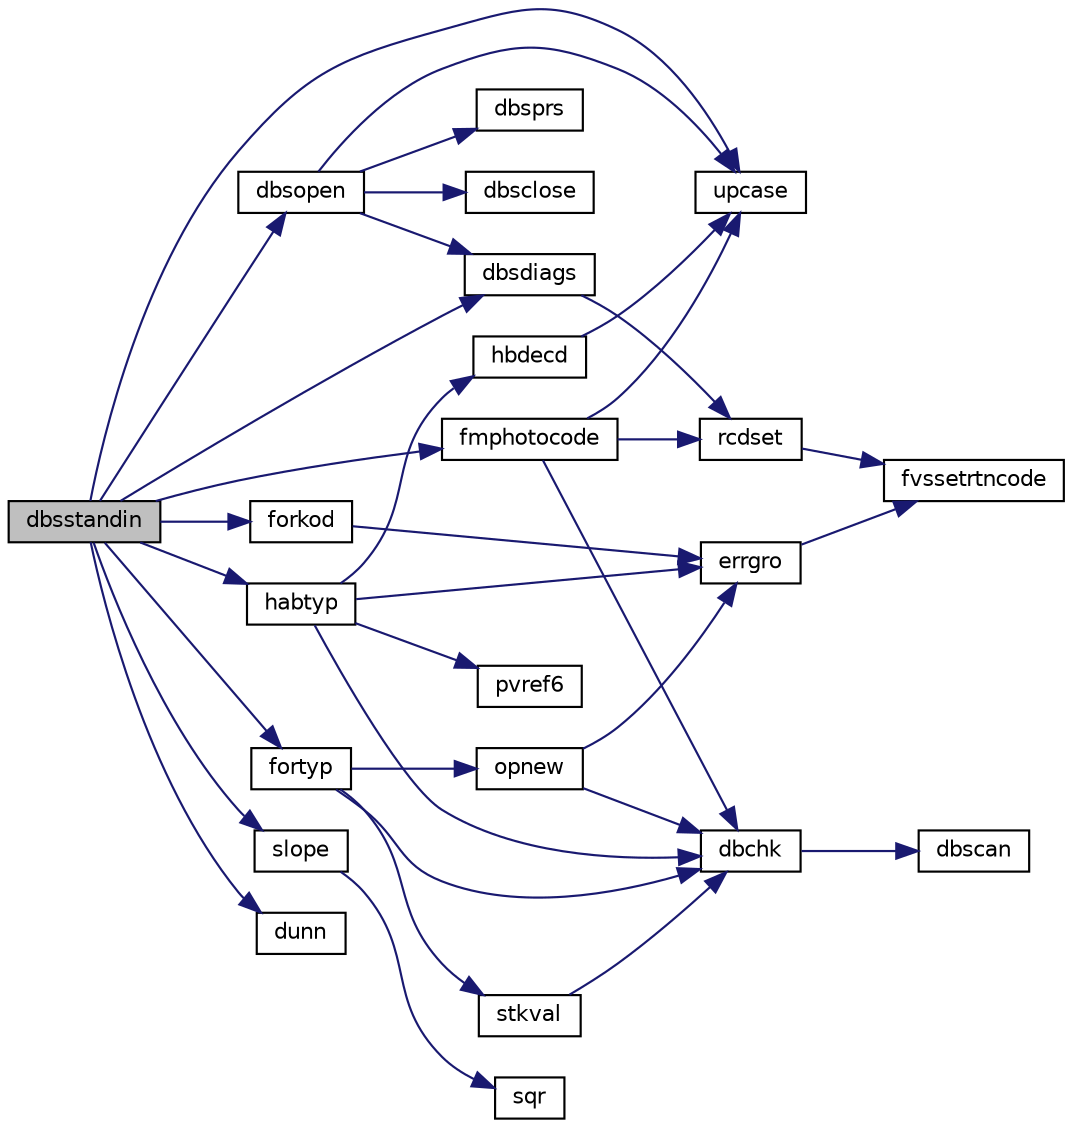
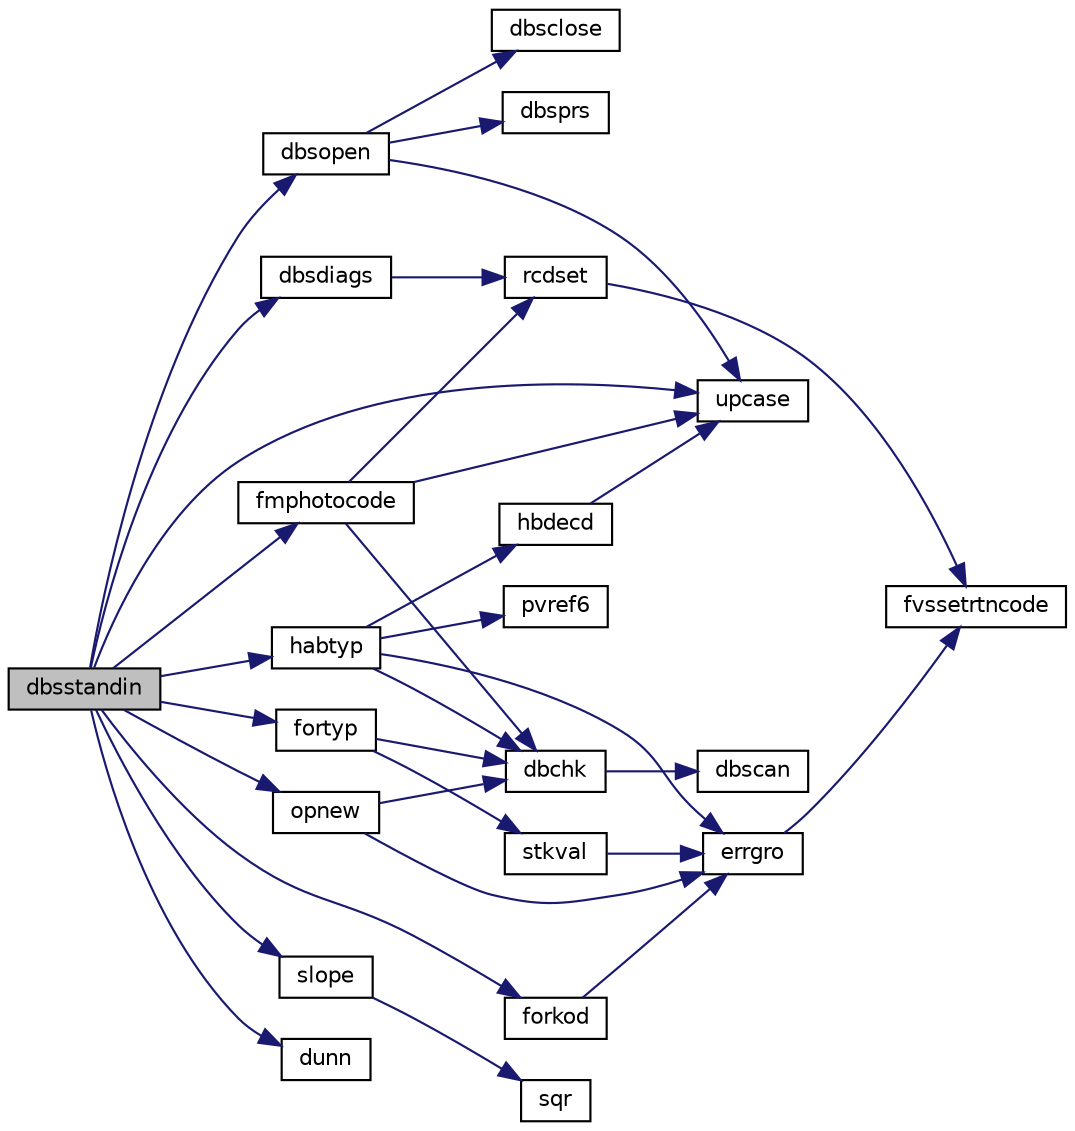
edge "dbsopen" -> "dbsdiags": removed
edge "fortyp" -> "opnew": now "dbsstandin" -> "opnew"
edge "stkval" -> "dbchk": now "stkval" -> "errgro"
